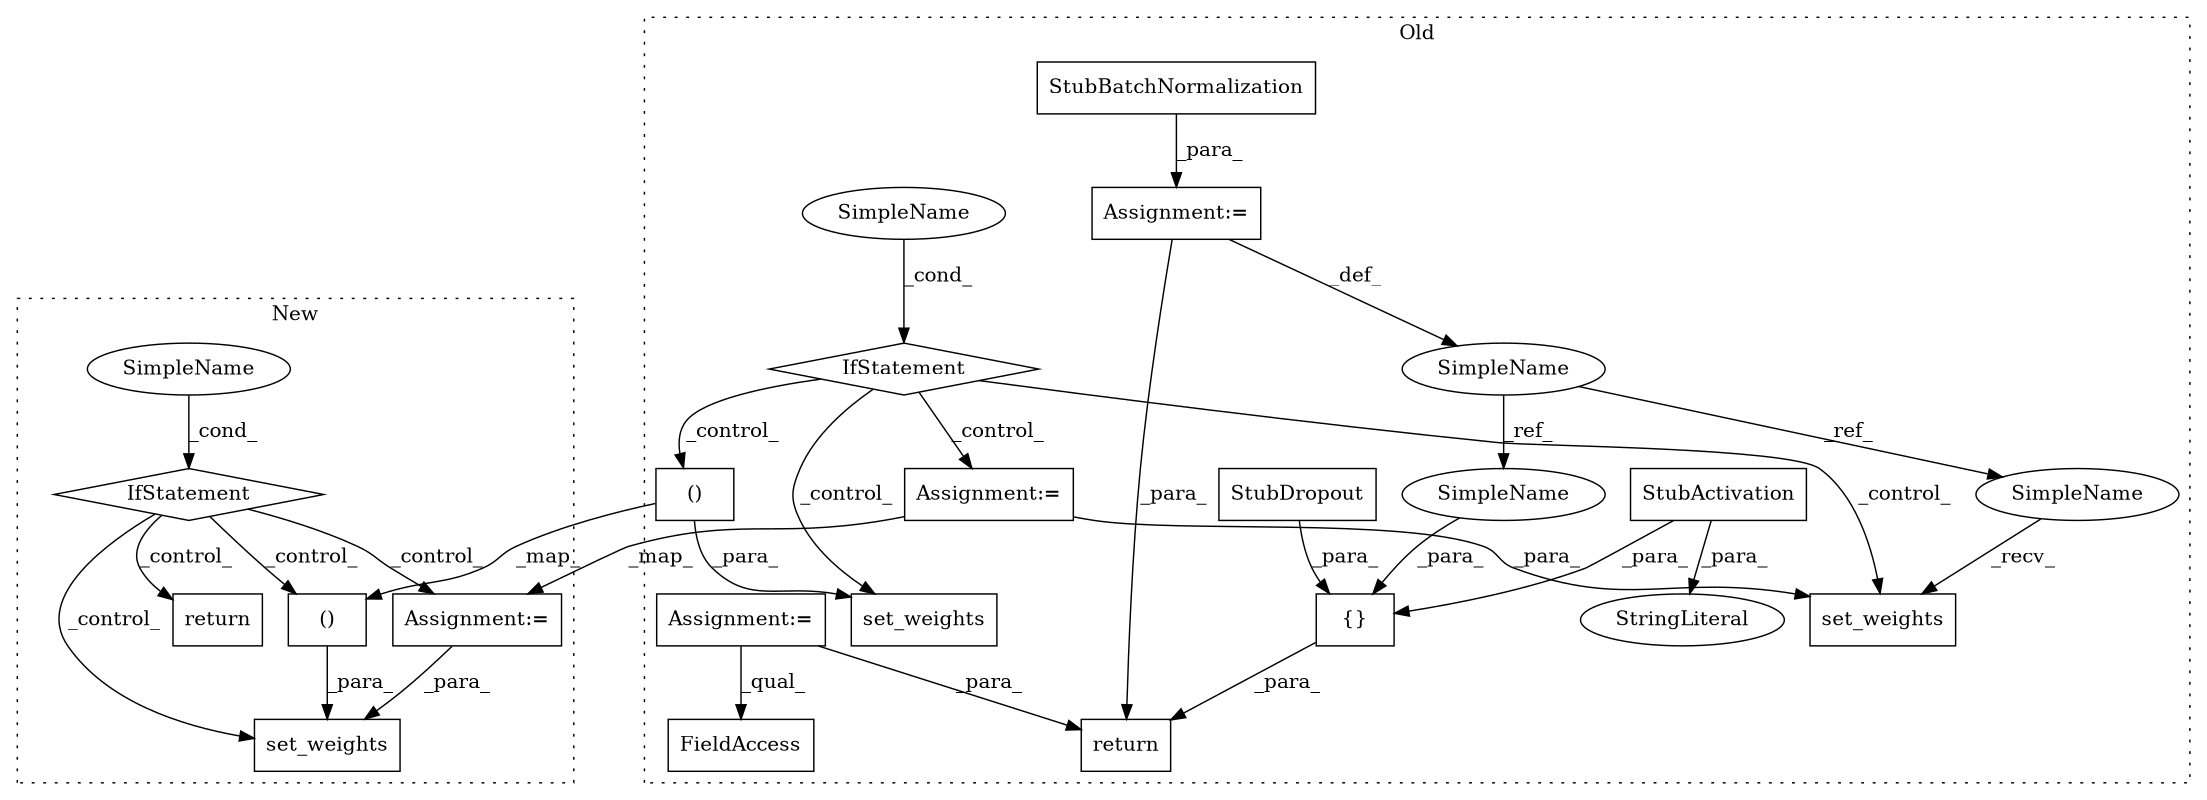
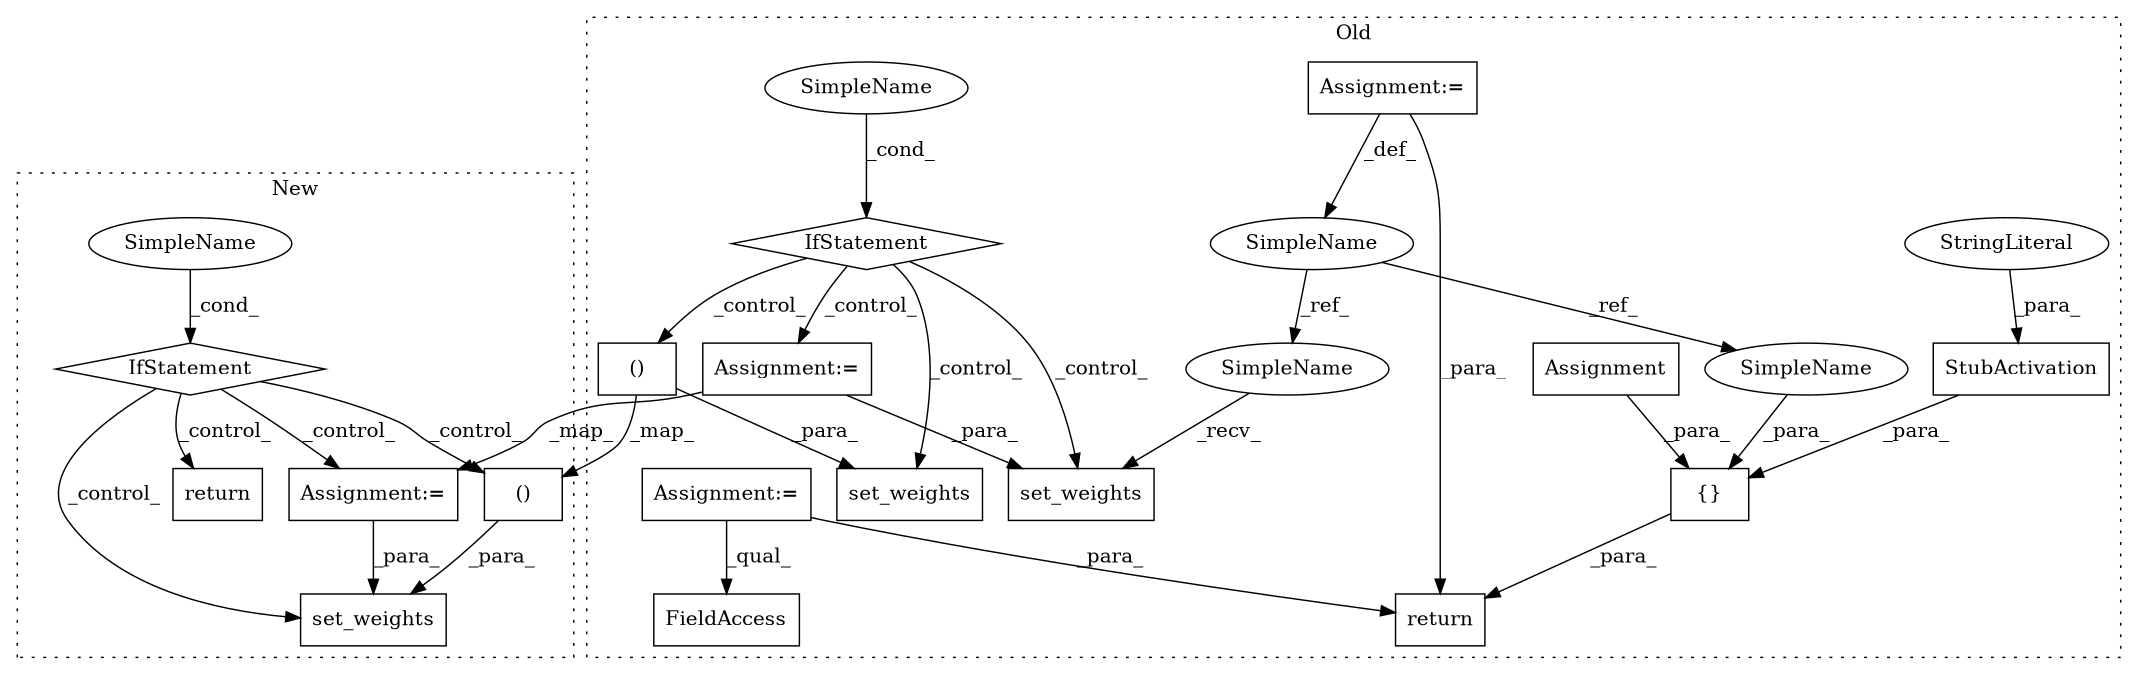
node "StubBatchNormalization": removed
node "StubDropout": label "StubDropout" -> "Assignment"
edge "StubActivation" -> "StringLiteral": reversed
